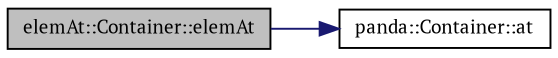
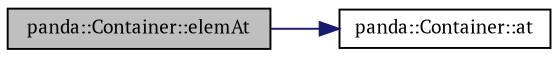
node "elemAt::Container::elemAt": label "elemAt::Container::elemAt" -> "panda::Container::elemAt"
